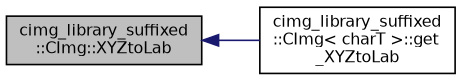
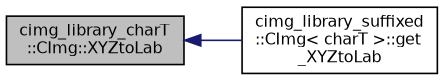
node "cimg_library_suffixed ::CImg::XYZtoLab": label "cimg_library_suffixed ::CImg::XYZtoLab" -> "cimg_library_charT ::CImg::XYZtoLab"
